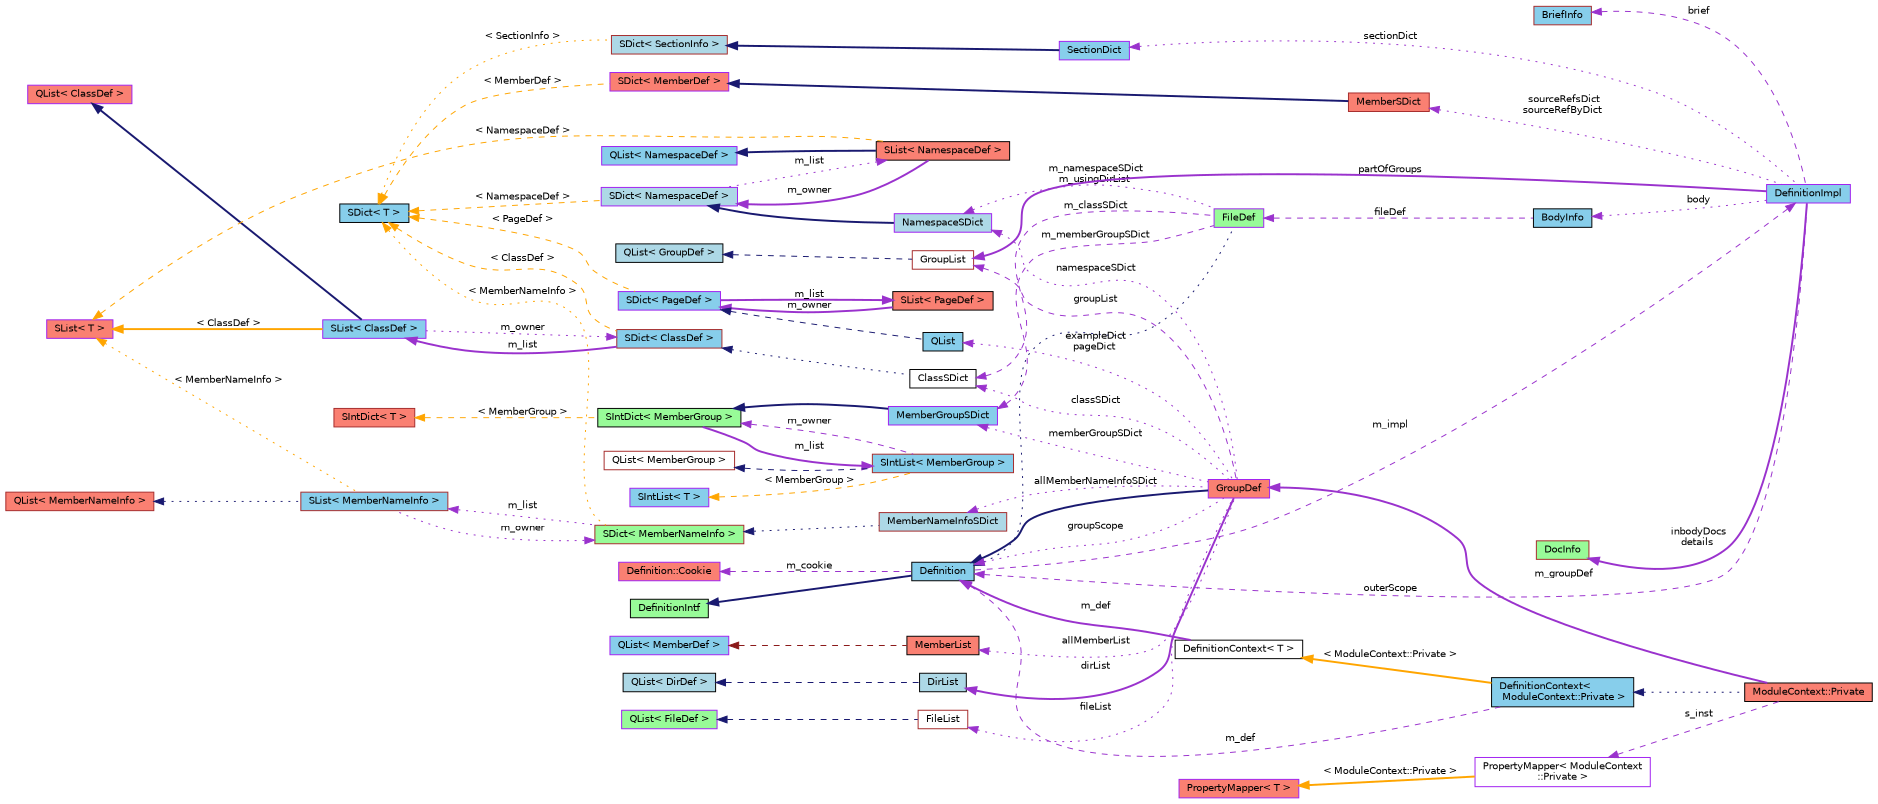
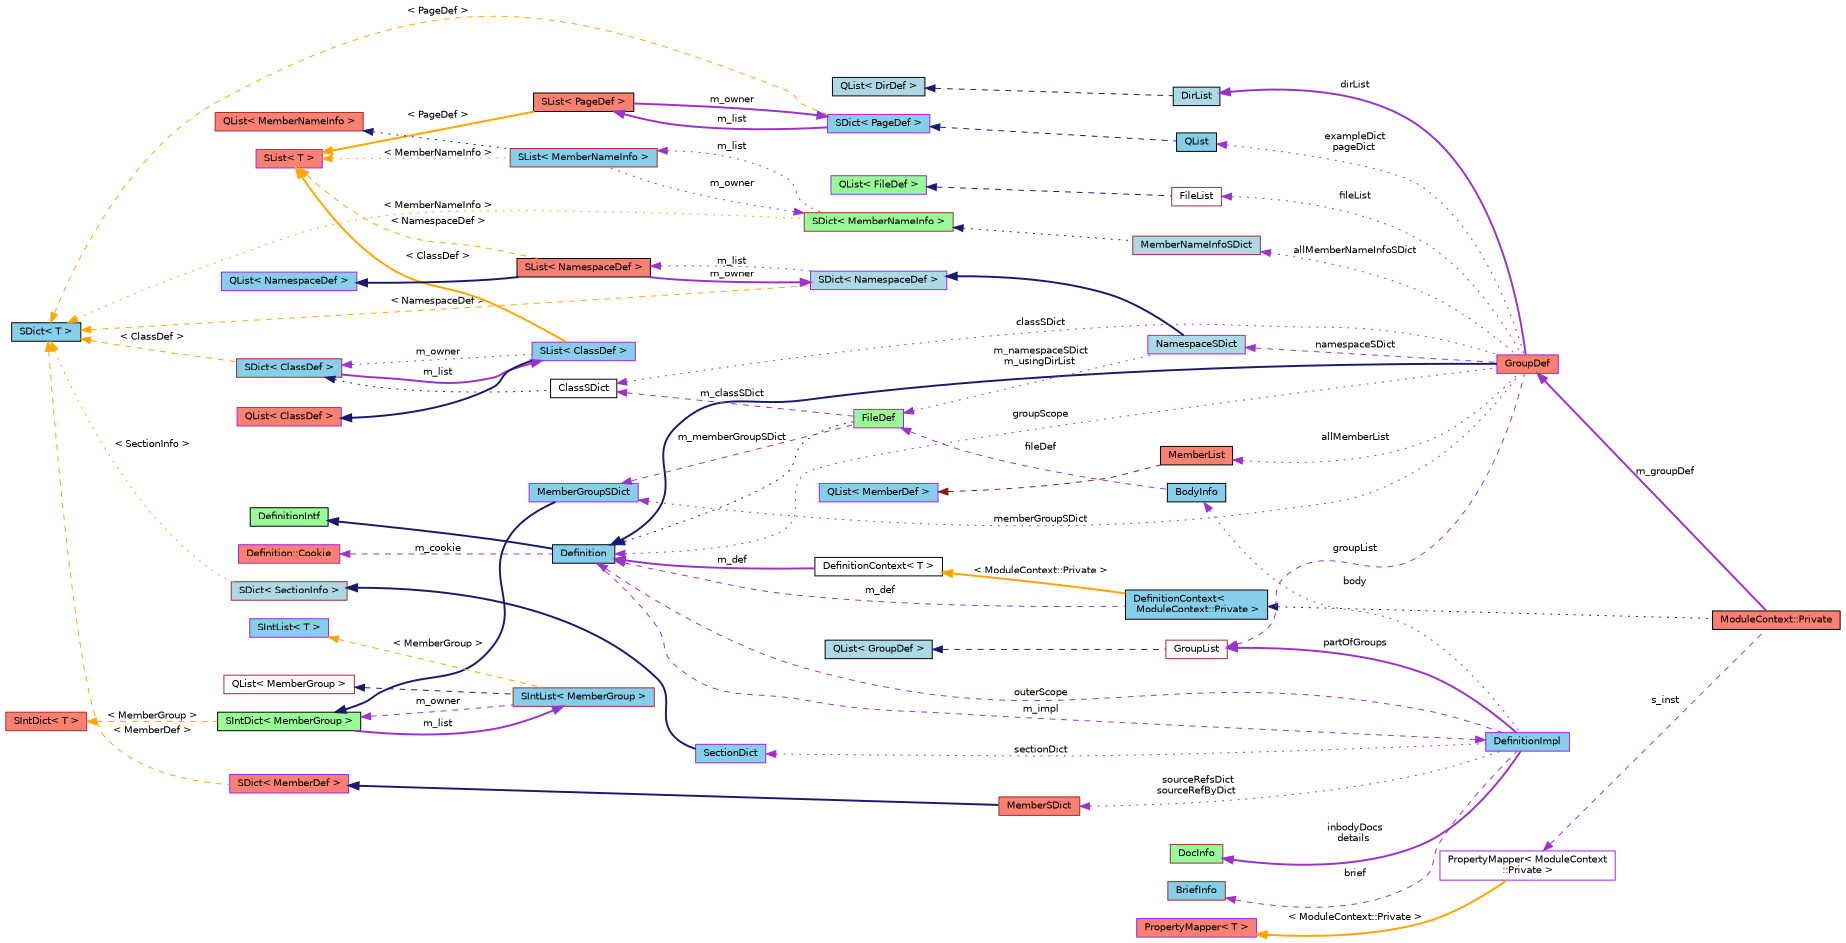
edge "SList< PageDef >" -> "SList< T >": added, label "< PageDef >"
edge "FileDef" -> "NamespaceSDict": reversed
edge "GroupDef" -> "NamespaceSDict": style dotted -> dashed
